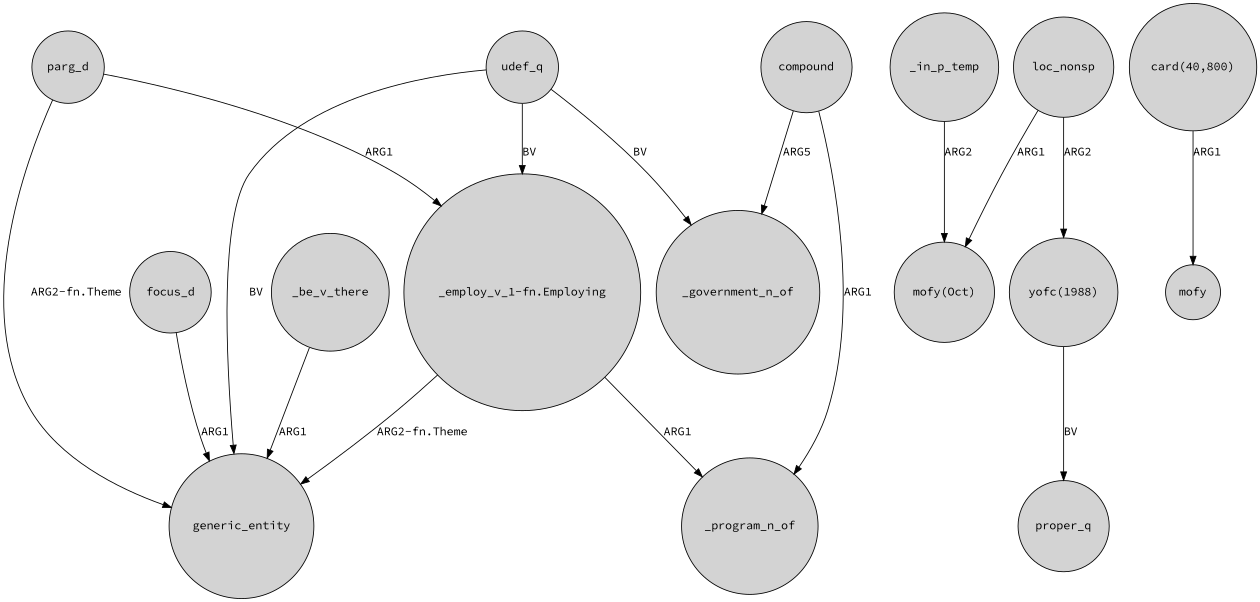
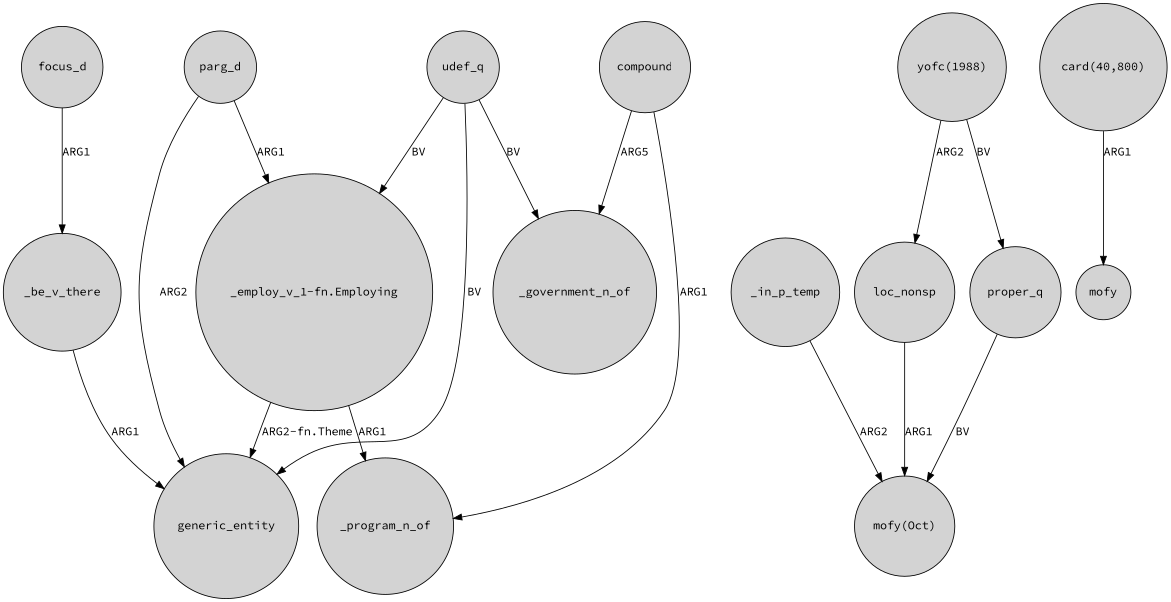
edge "loc_nonsp" -> "yofc(1988)": reversed
edge "parg_d" -> "generic_entity": label "ARG2-fn.Theme" -> "ARG2"
edge "focus_d" -> "generic_entity": now "focus_d" -> "_be_v_there"
edge "proper_q" -> "mofy(Oct)": added, label "BV"
